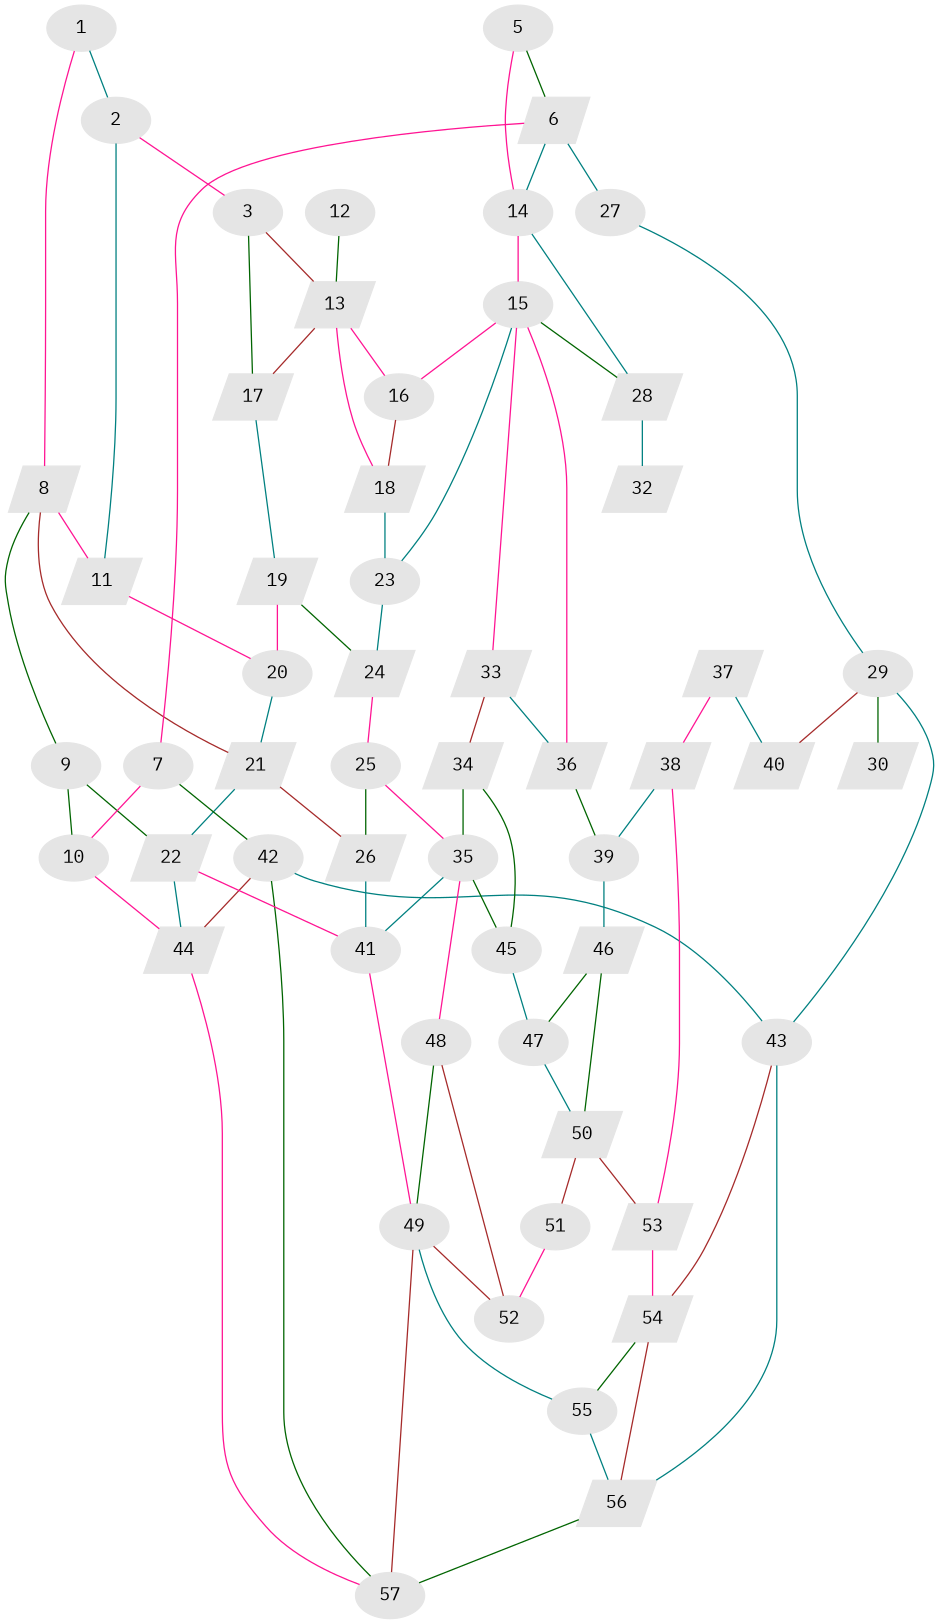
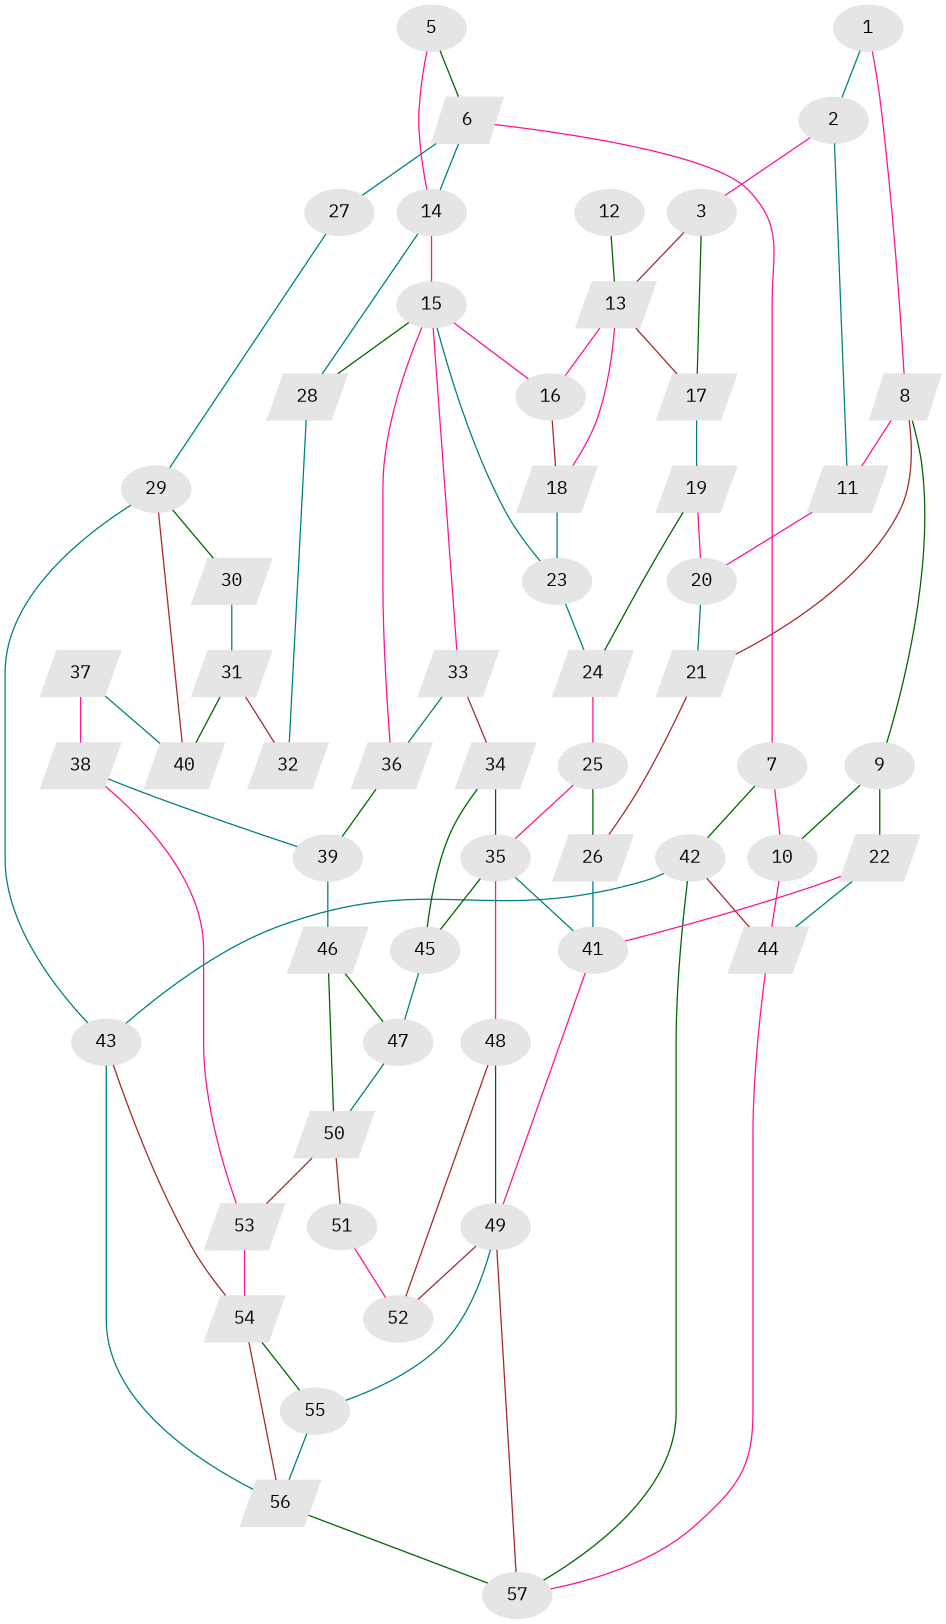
node "31": added
edge "21" -- "22": removed
